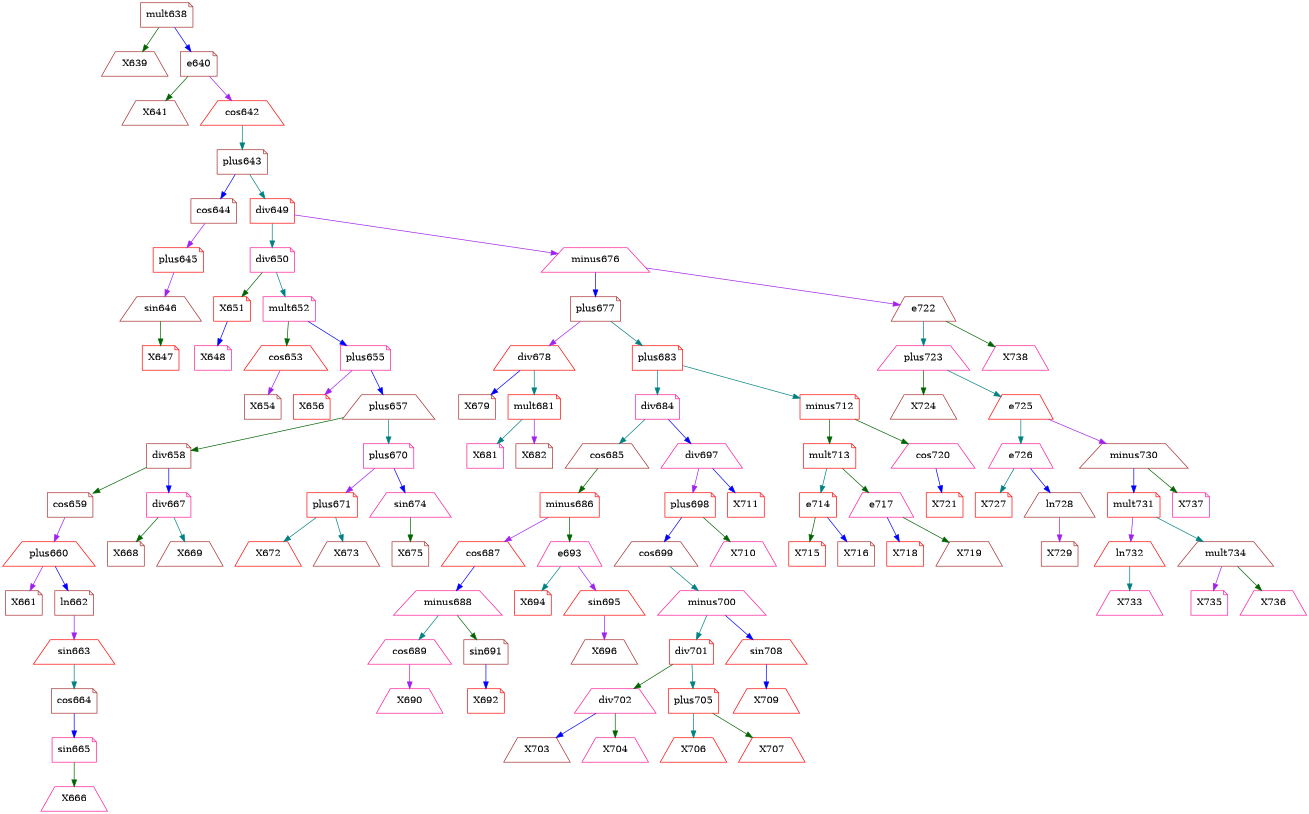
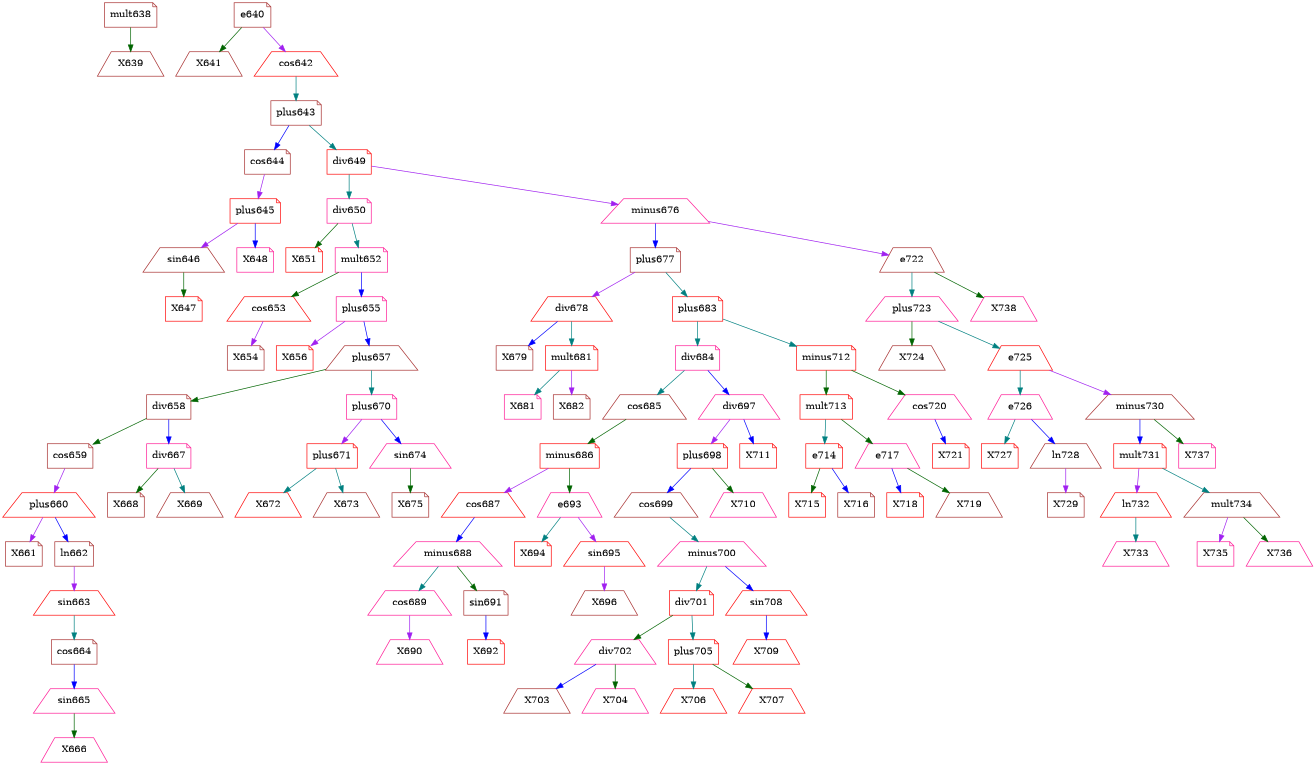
edge "mult638" -> "e640": removed
edge "X651" -> "X648": now "plus645" -> "X648"
node "sin665": shape note -> trapezium
